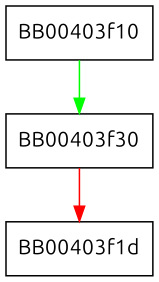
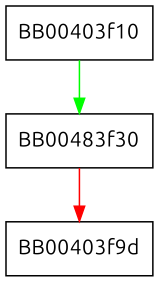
node "BB00403f30": label "BB00403f30" -> "BB00483f30"
node "BB00403f1d": label "BB00403f1d" -> "BB00403f9d"
